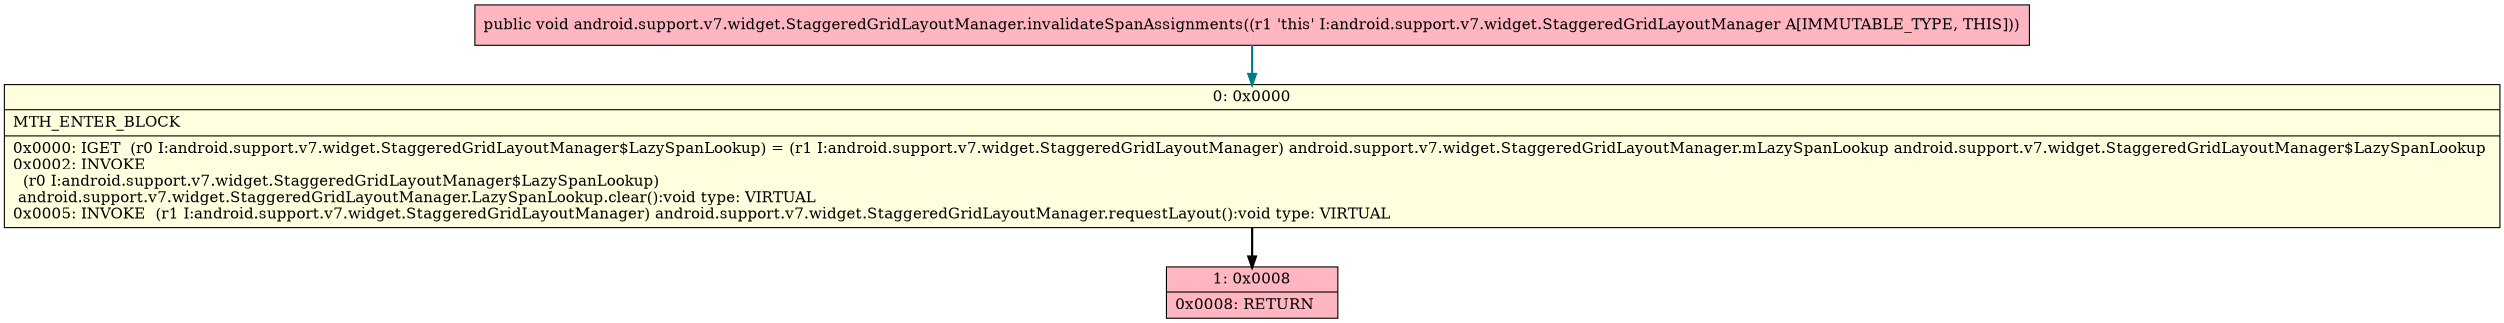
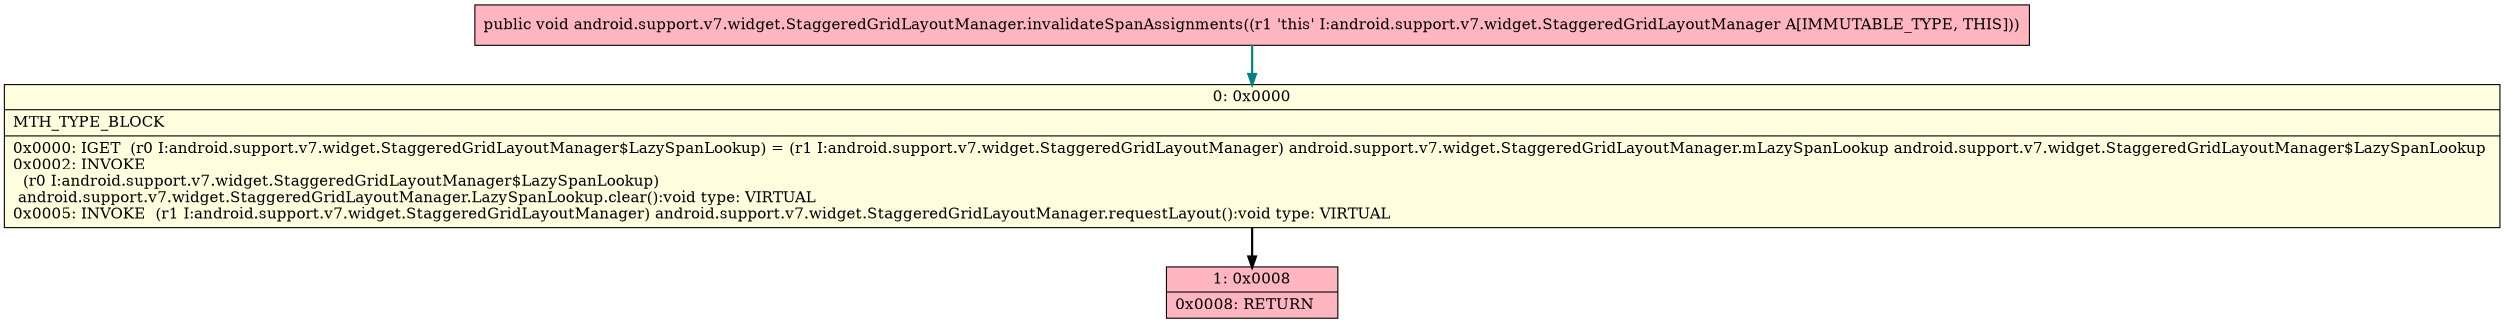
node "0: 0x0000": text "MTH_ENTER_BLOCK" -> "MTH_TYPE_BLOCK"
